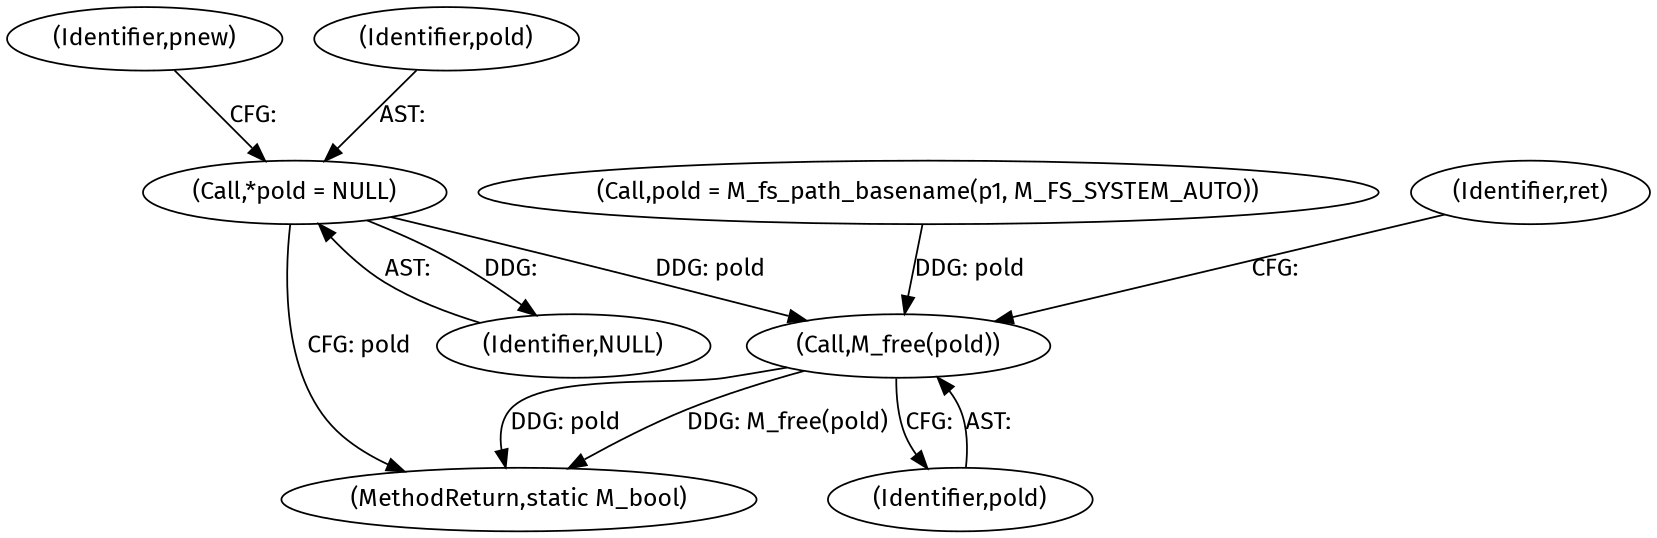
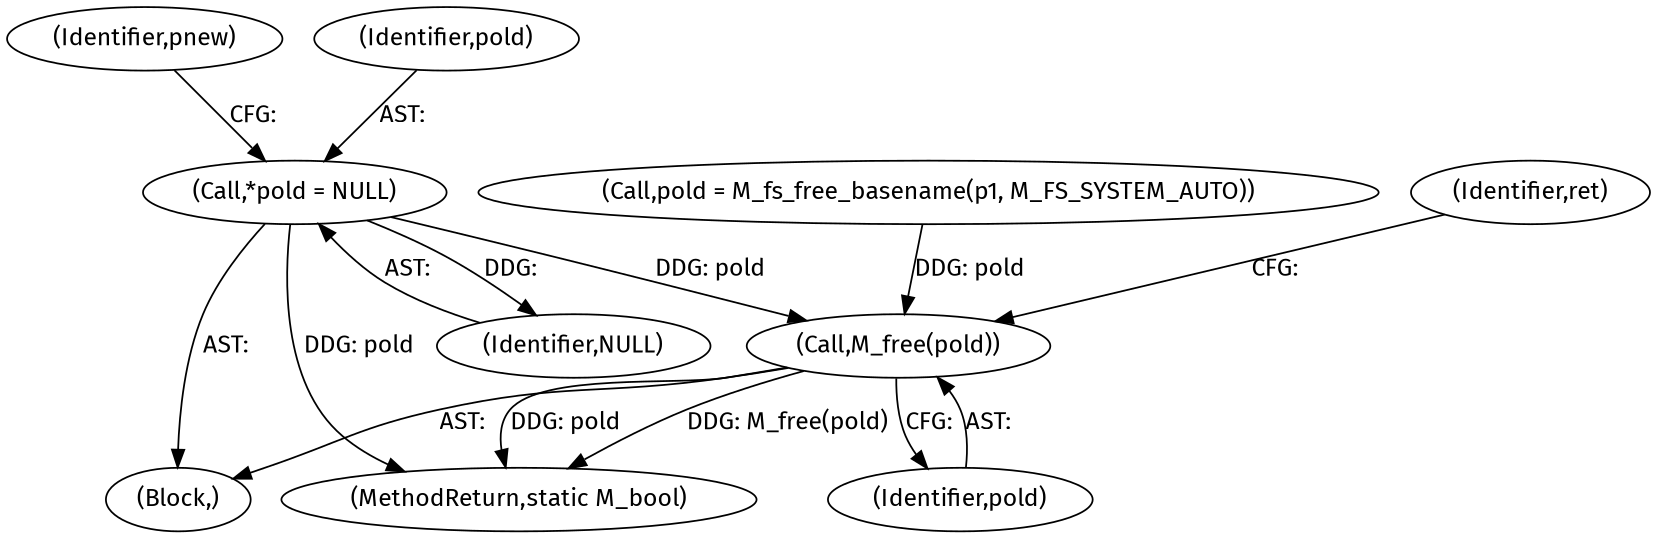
node "(Call,pold = M_fs_path_basename(p1, M_FS_SYSTEM_AUTO))": label "(Call,pold = M_fs_path_basename(p1, M_FS_SYSTEM_AUTO))" -> "(Call,pold = M_fs_free_basename(p1, M_FS_SYSTEM_AUTO))"
edge "(Call,*pold = NULL)" -> "(MethodReturn,static M_bool)": label "CFG: pold" -> "DDG: pold"
node "(Block,)": added
